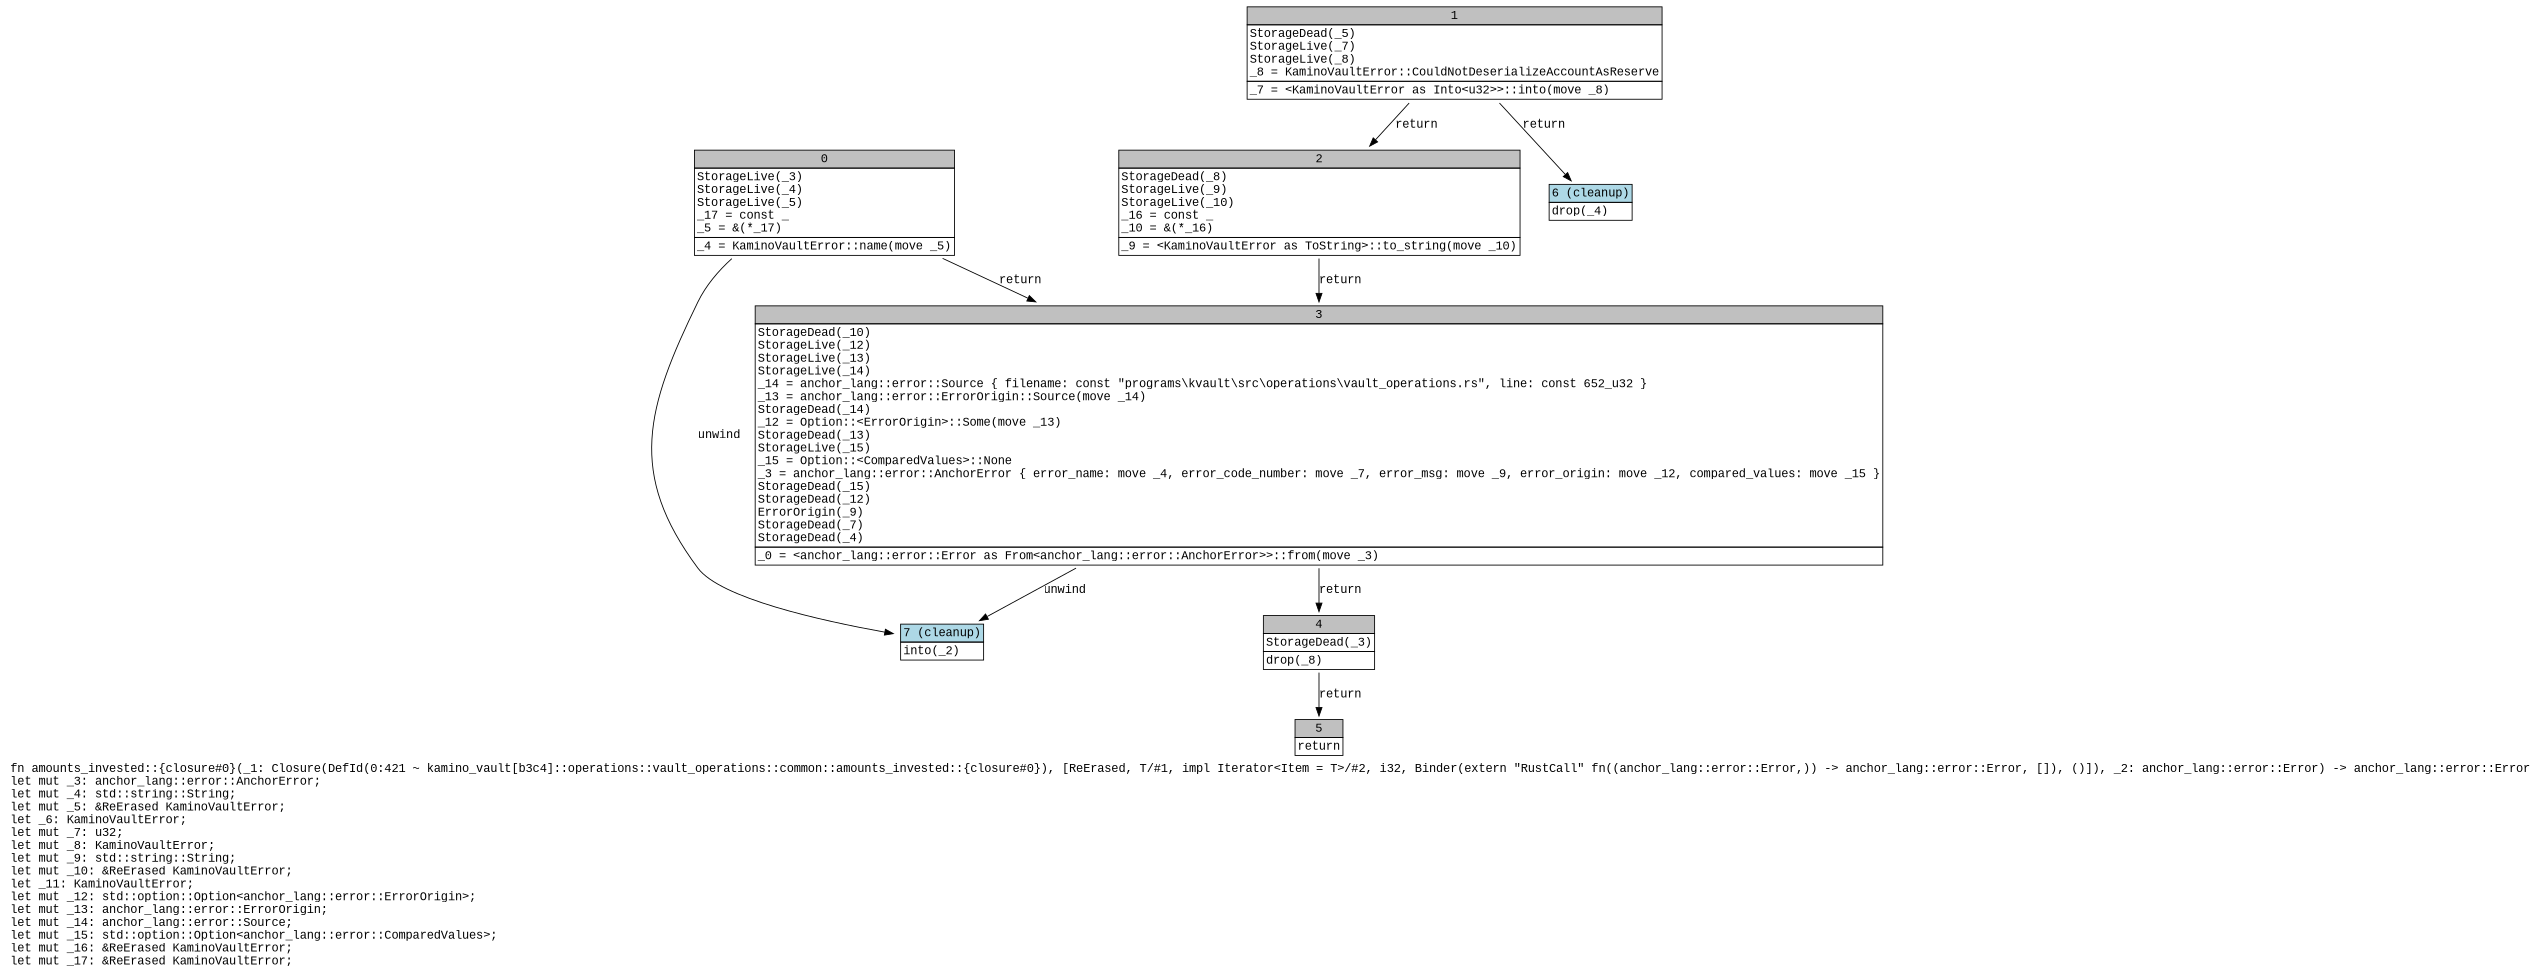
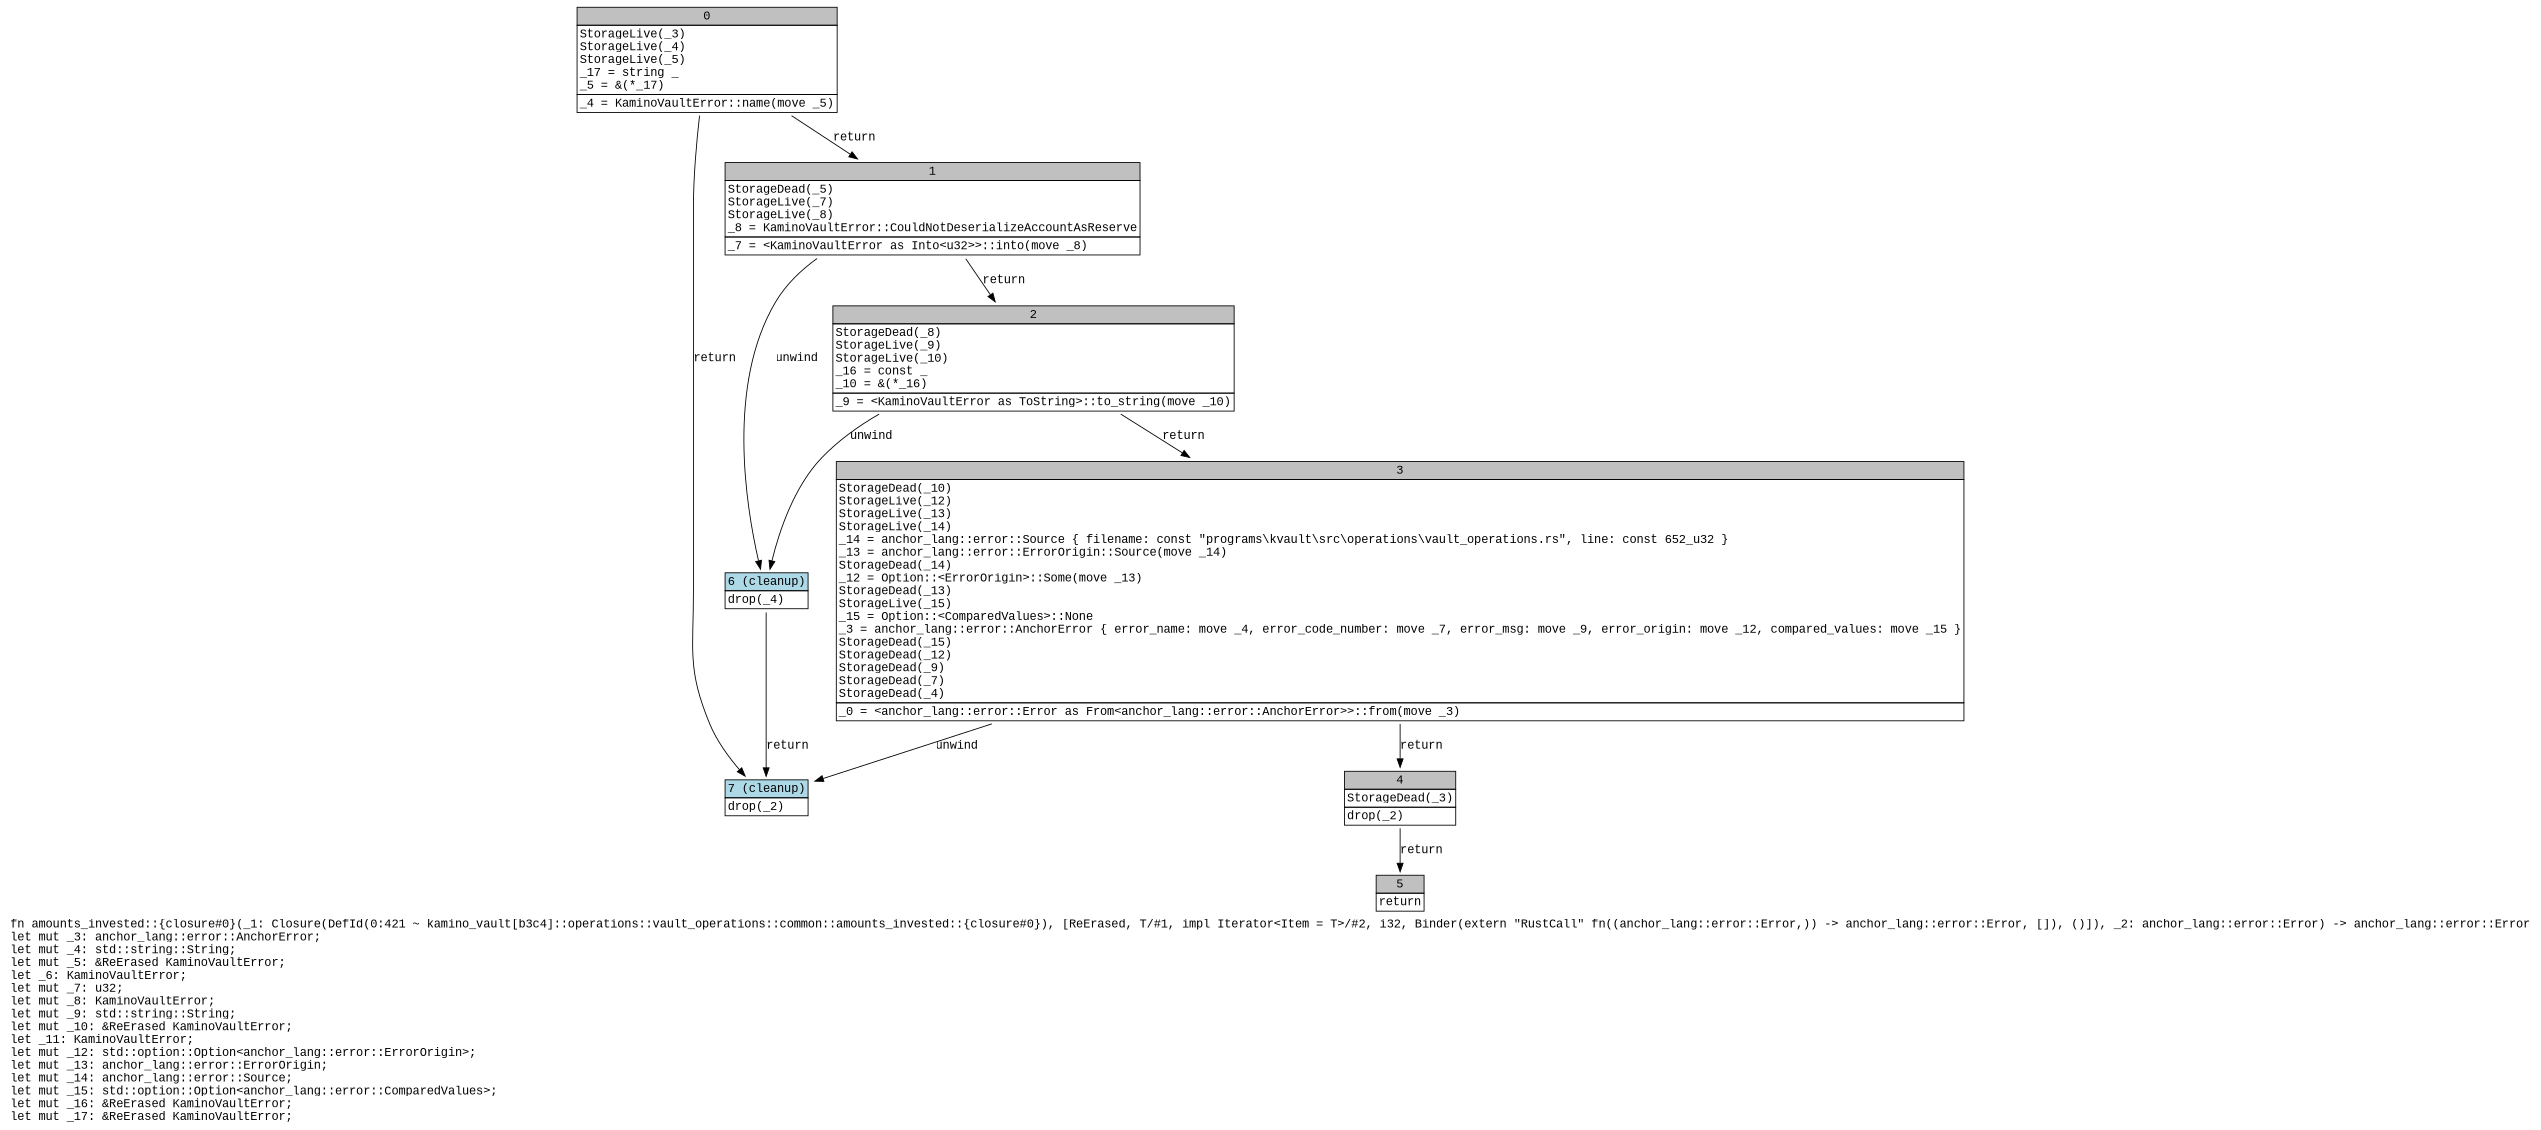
edge "1" -> "6 (cleanup)": label "return" -> "unwind"
node "0": text "_17 = const _" -> "_17 = string _"
edge "0" -> "3": now "0" -> "1"
edge "0" -> "7 (cleanup)": label "unwind" -> "return"
edge "2" -> "6 (cleanup)": added, label "unwind"
node "3": text "ErrorOrigin(_9)" -> "StorageDead(_9)"
node "7 (cleanup)": text "into(_2)" -> "drop(_2)"
node "4": text "drop(_8)" -> "drop(_2)"
edge "6 (cleanup)" -> "7 (cleanup)": added, label "return"
